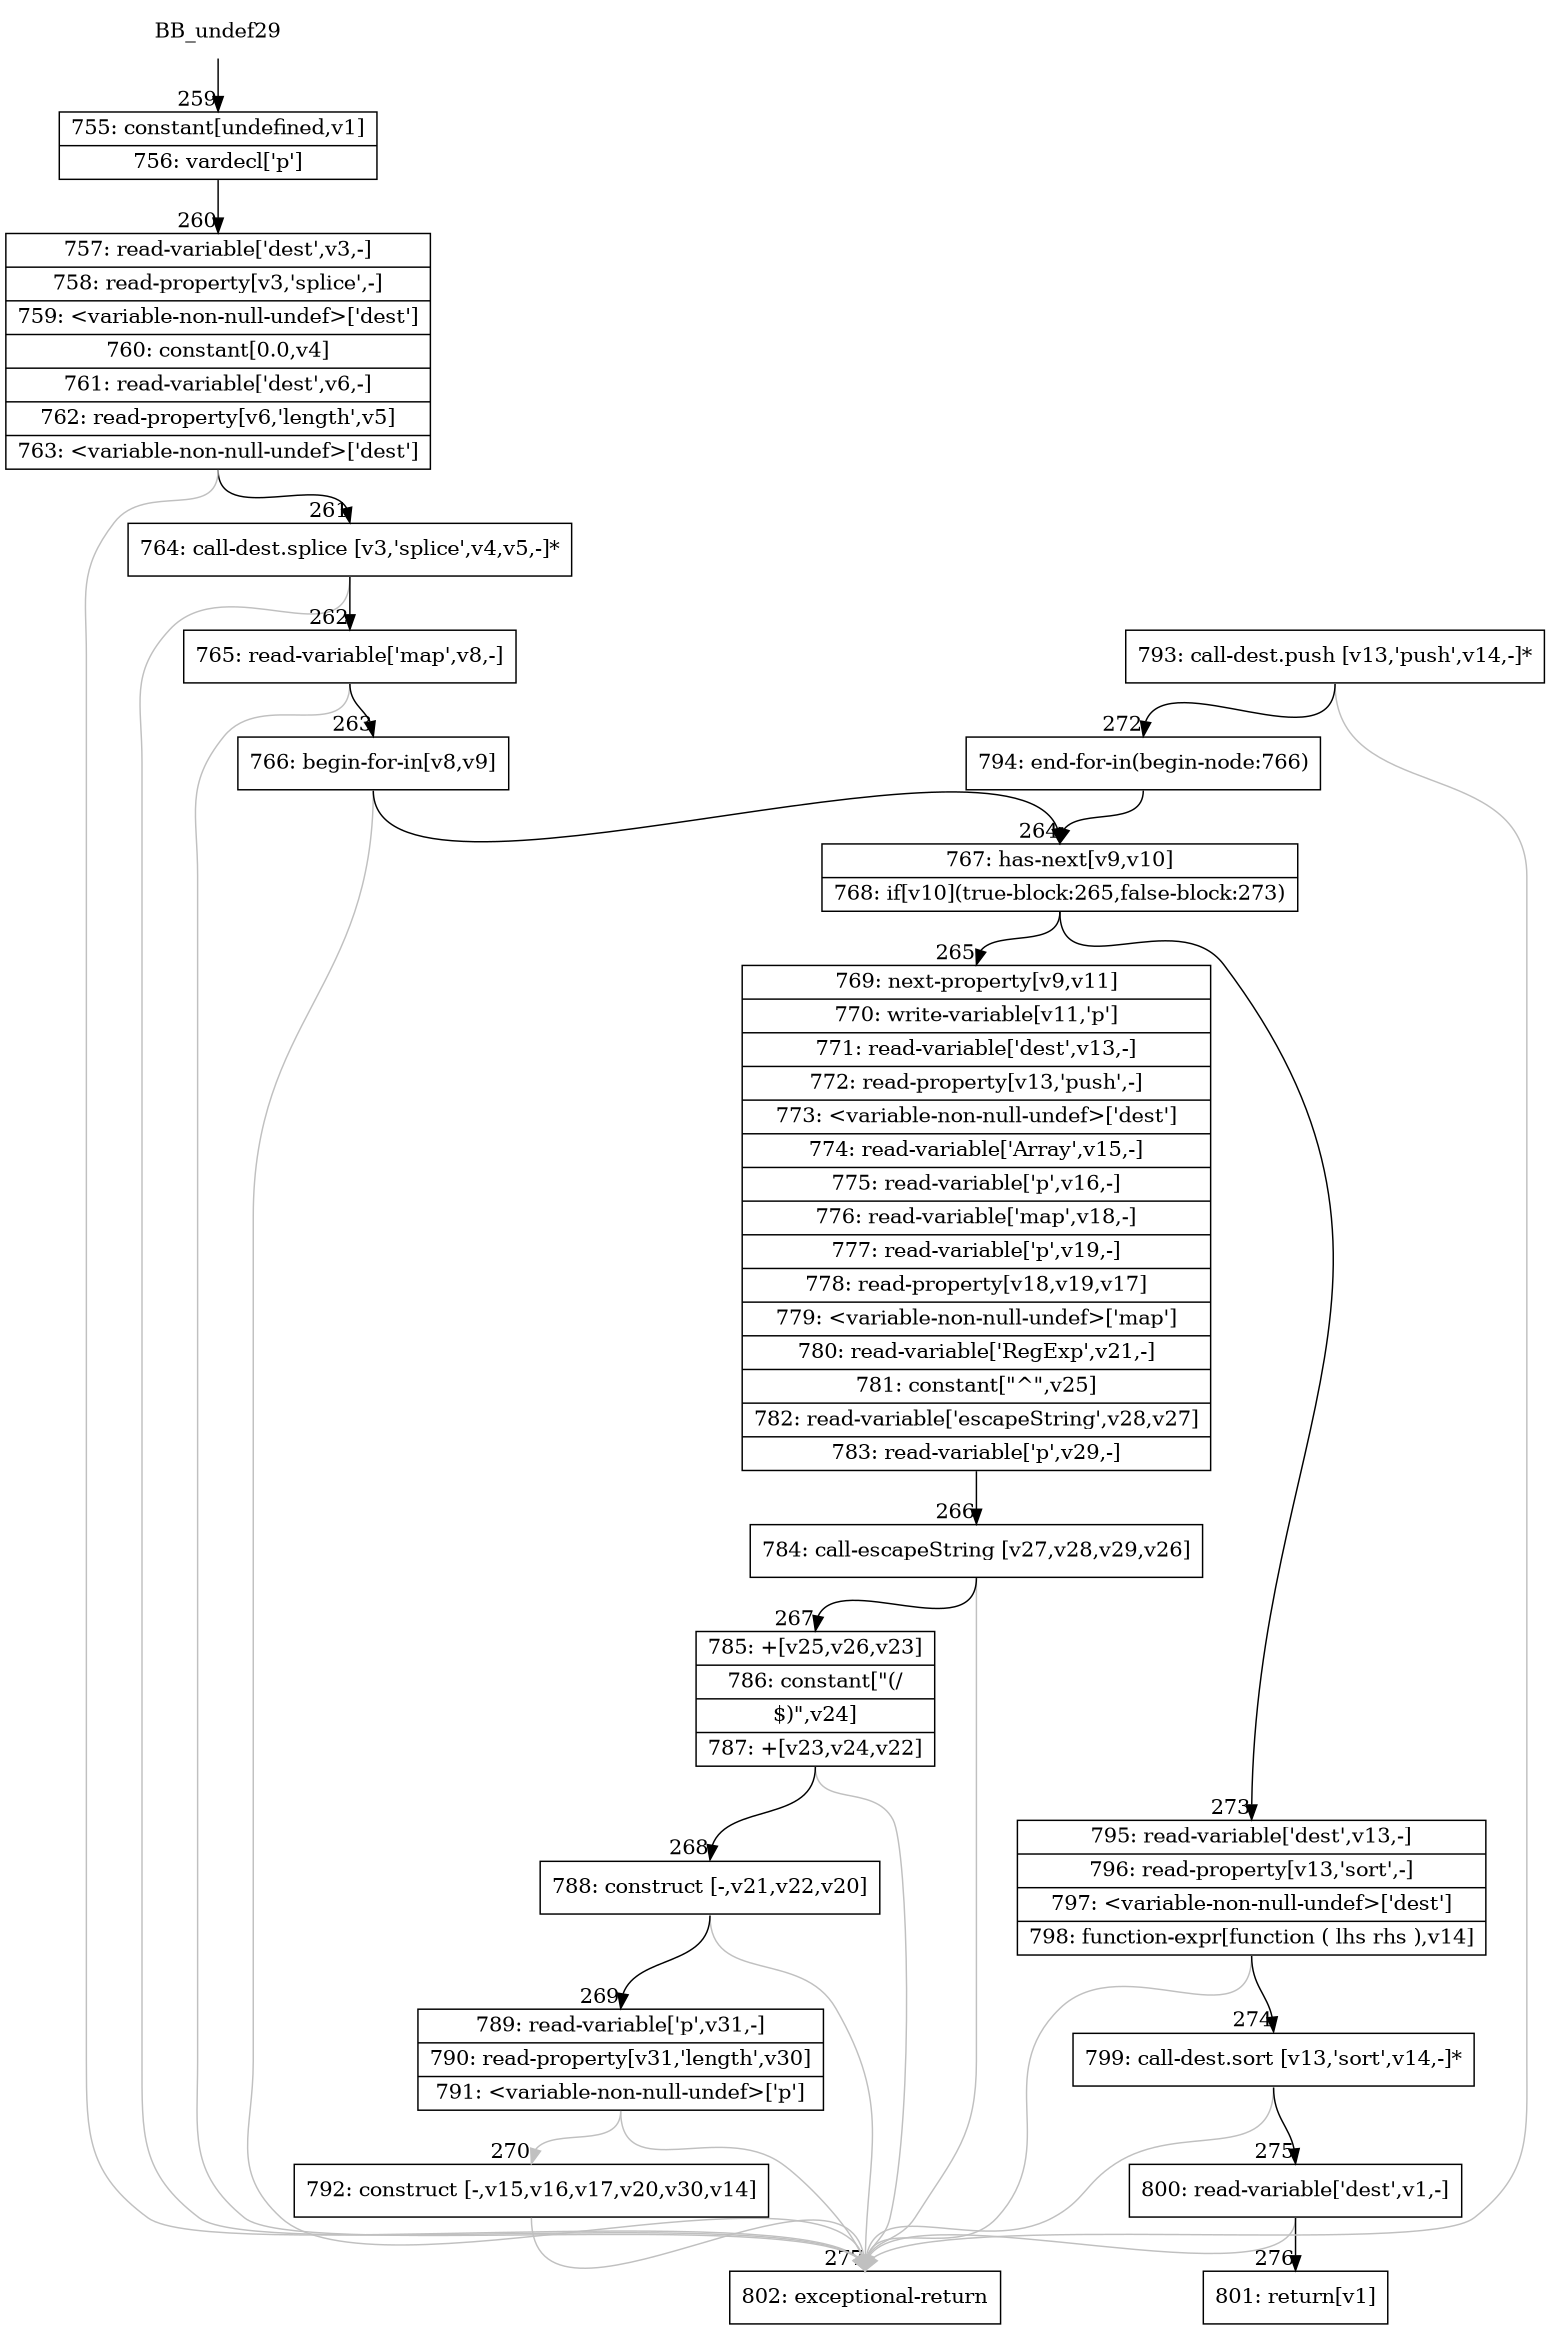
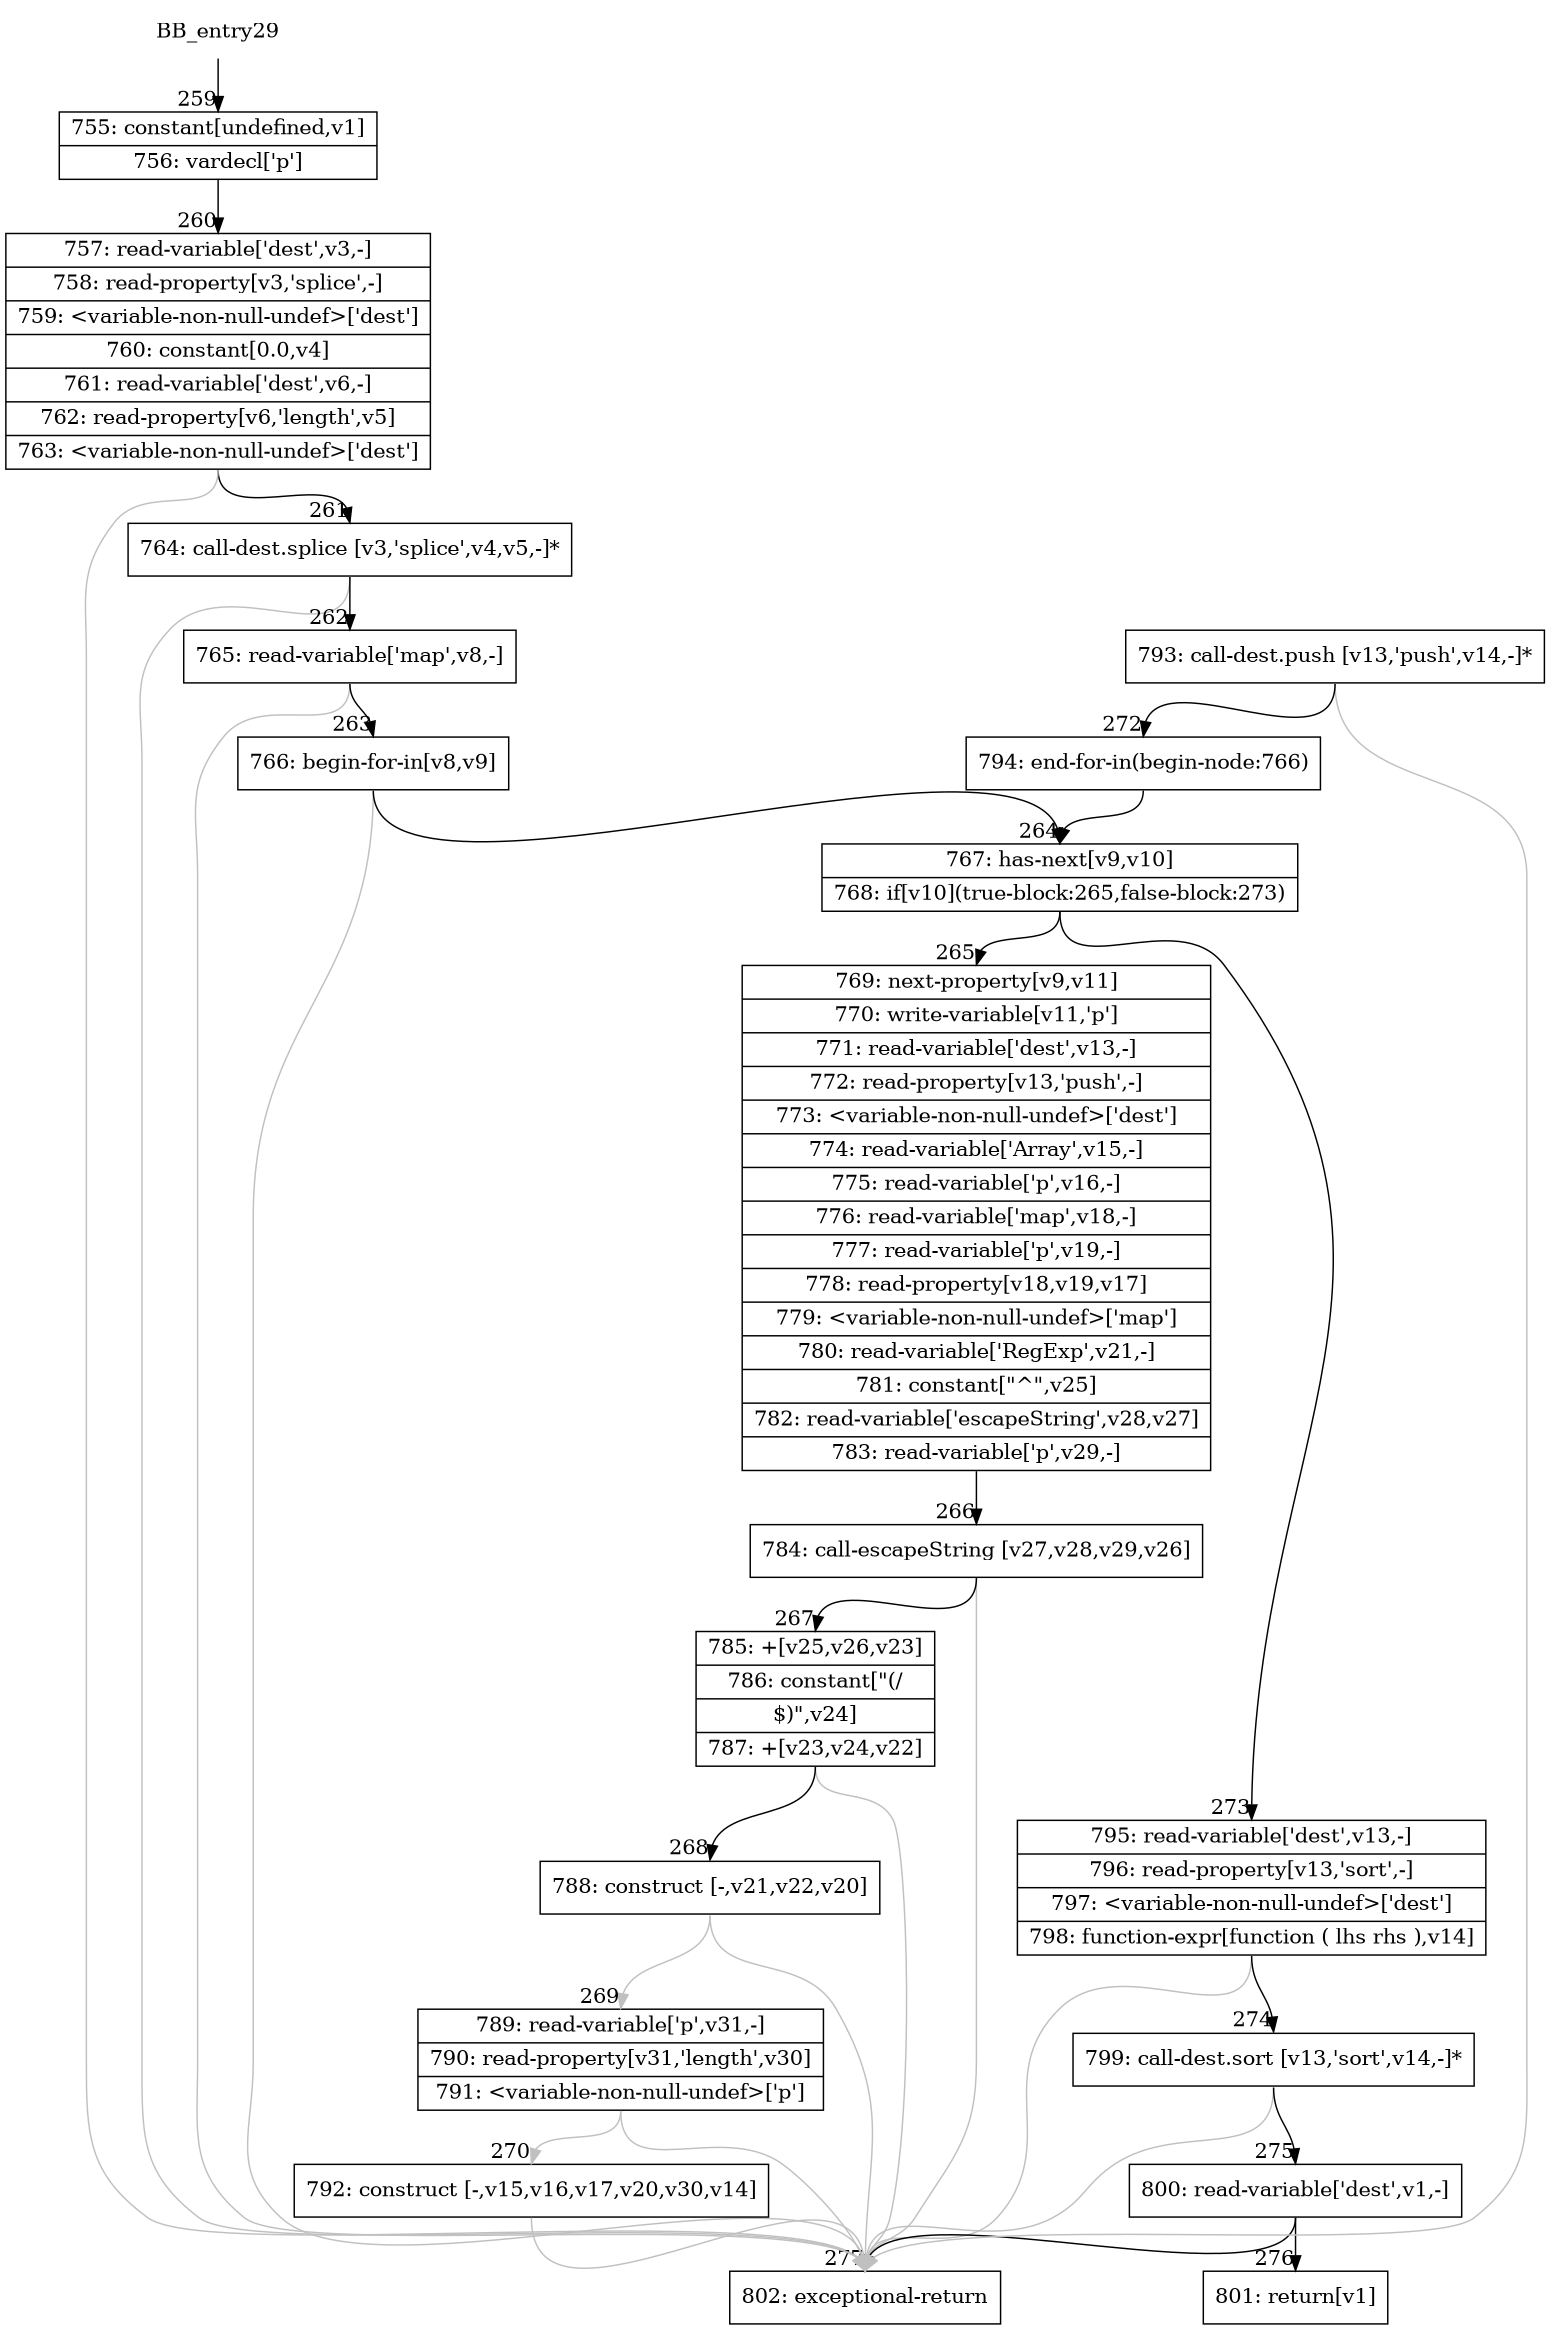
node "BB_undef29": label "BB_undef29" -> "BB_entry29"
edge "788: construct [-,v21,v22,v20]" -> "789: read-variable['p',v31,-]": color black -> gray
edge "800: read-variable['dest',v1,-]" -> "802: exceptional-return": color gray -> black
